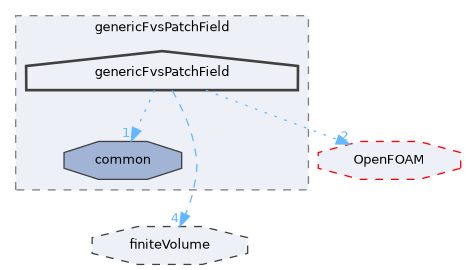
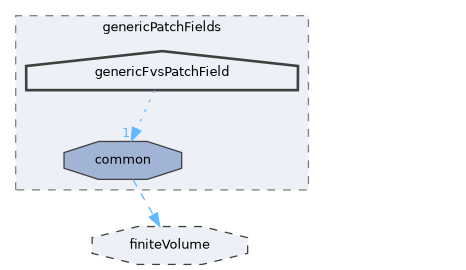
cluster "genericFvsPatchField": label "genericFvsPatchField" -> "genericPatchFields"
edge "genericFvsPatchField" -> "finiteVolume": now "common" -> "finiteVolume"
node "OpenFOAM": removed
